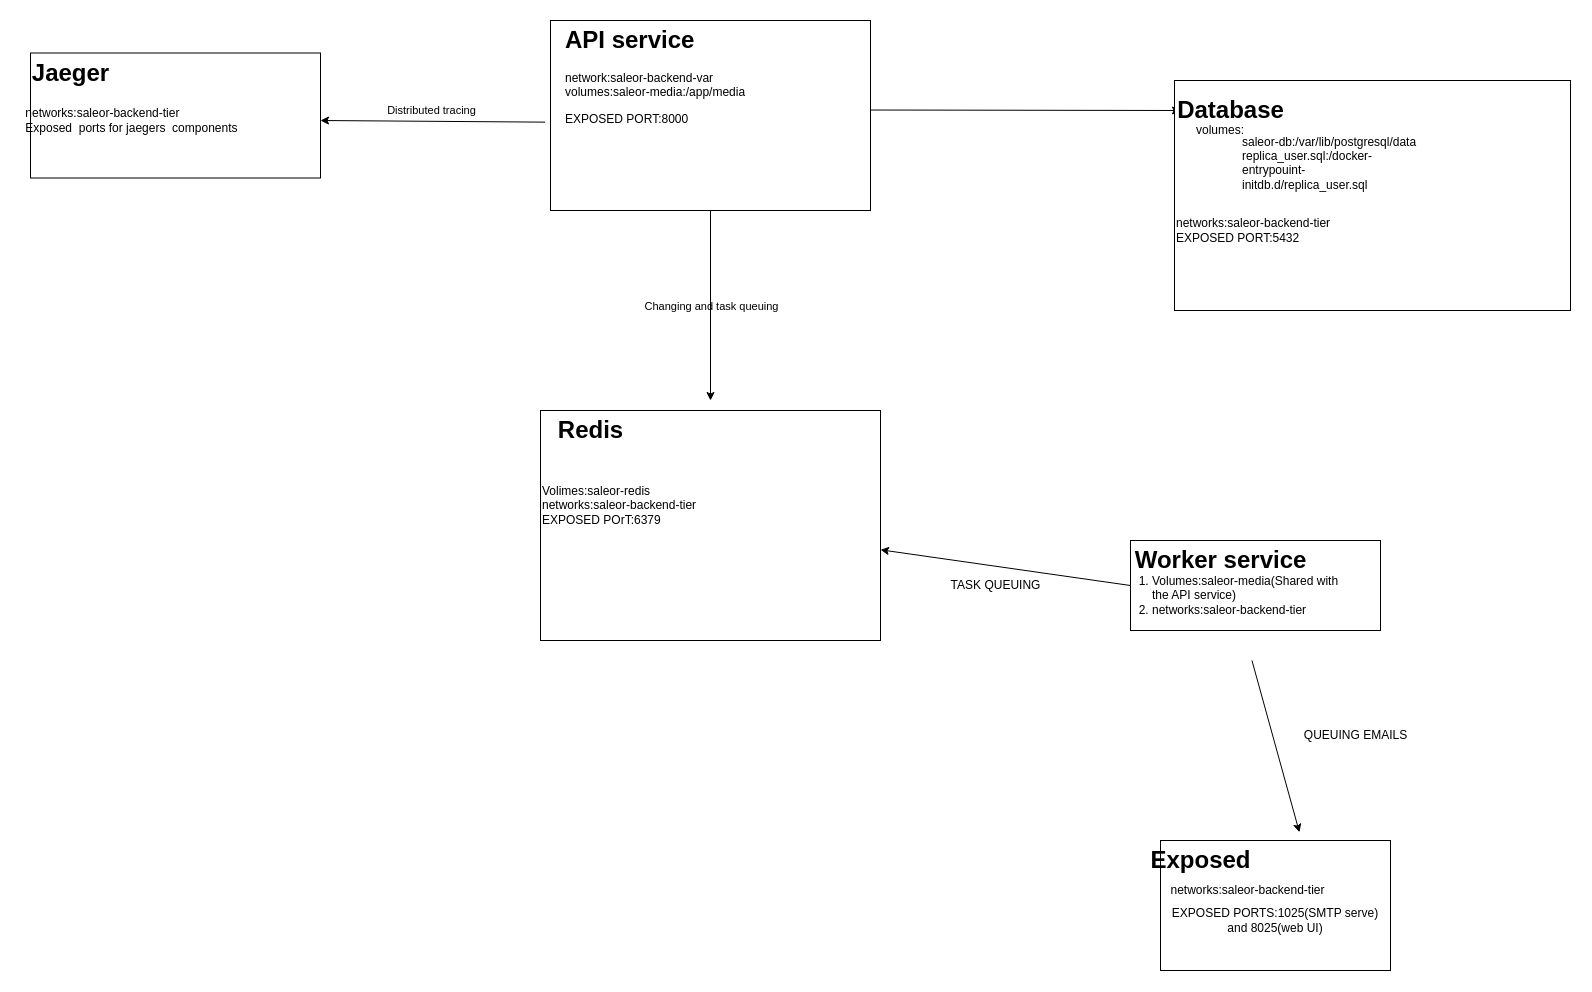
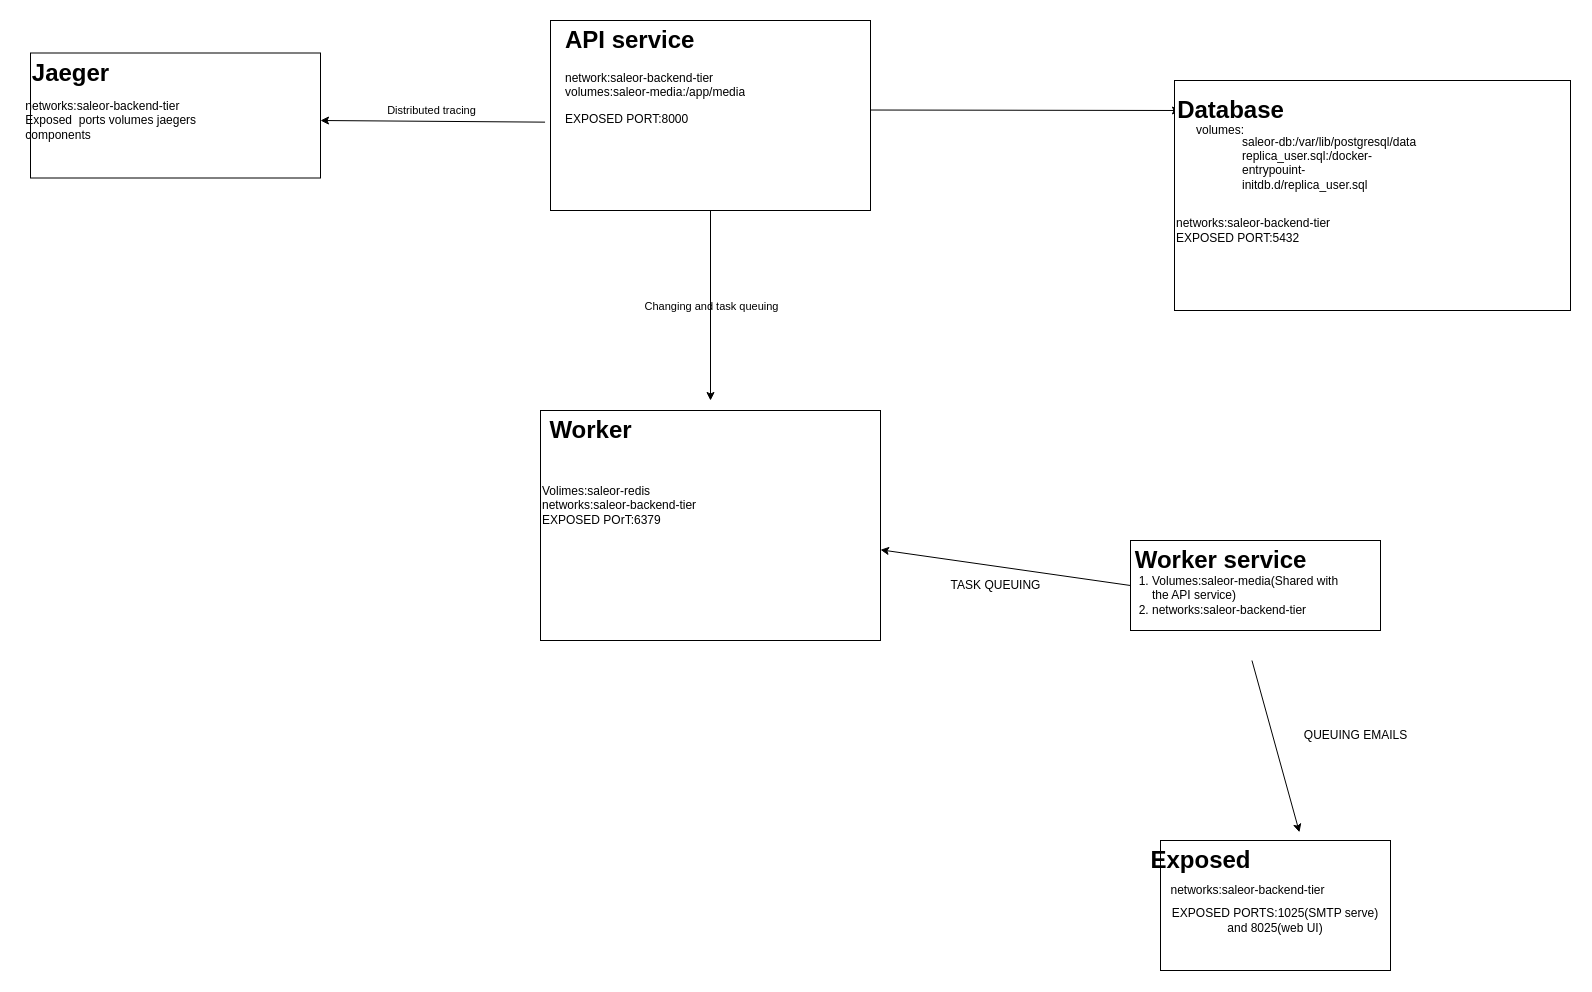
node "API service network:saleor-backend-var volumes:saleor-media:/app/media EXPOSED PORT:8000": label "API service network:saleor-backend-var volumes:saleor-media:/app/media EXPOSED PORT:8000" -> "API service network:saleor-backend-tier volumes:saleor-media:/app/media EXPOSED PORT:8000"
node "networks:saleor-backend-tier Exposed ports for jaegers components": label "networks:saleor-backend-tier Exposed ports for jaegers components" -> "networks:saleor-backend-tier Exposed ports volumes jaegers components"
node "Redis": label "Redis" -> "Worker"
